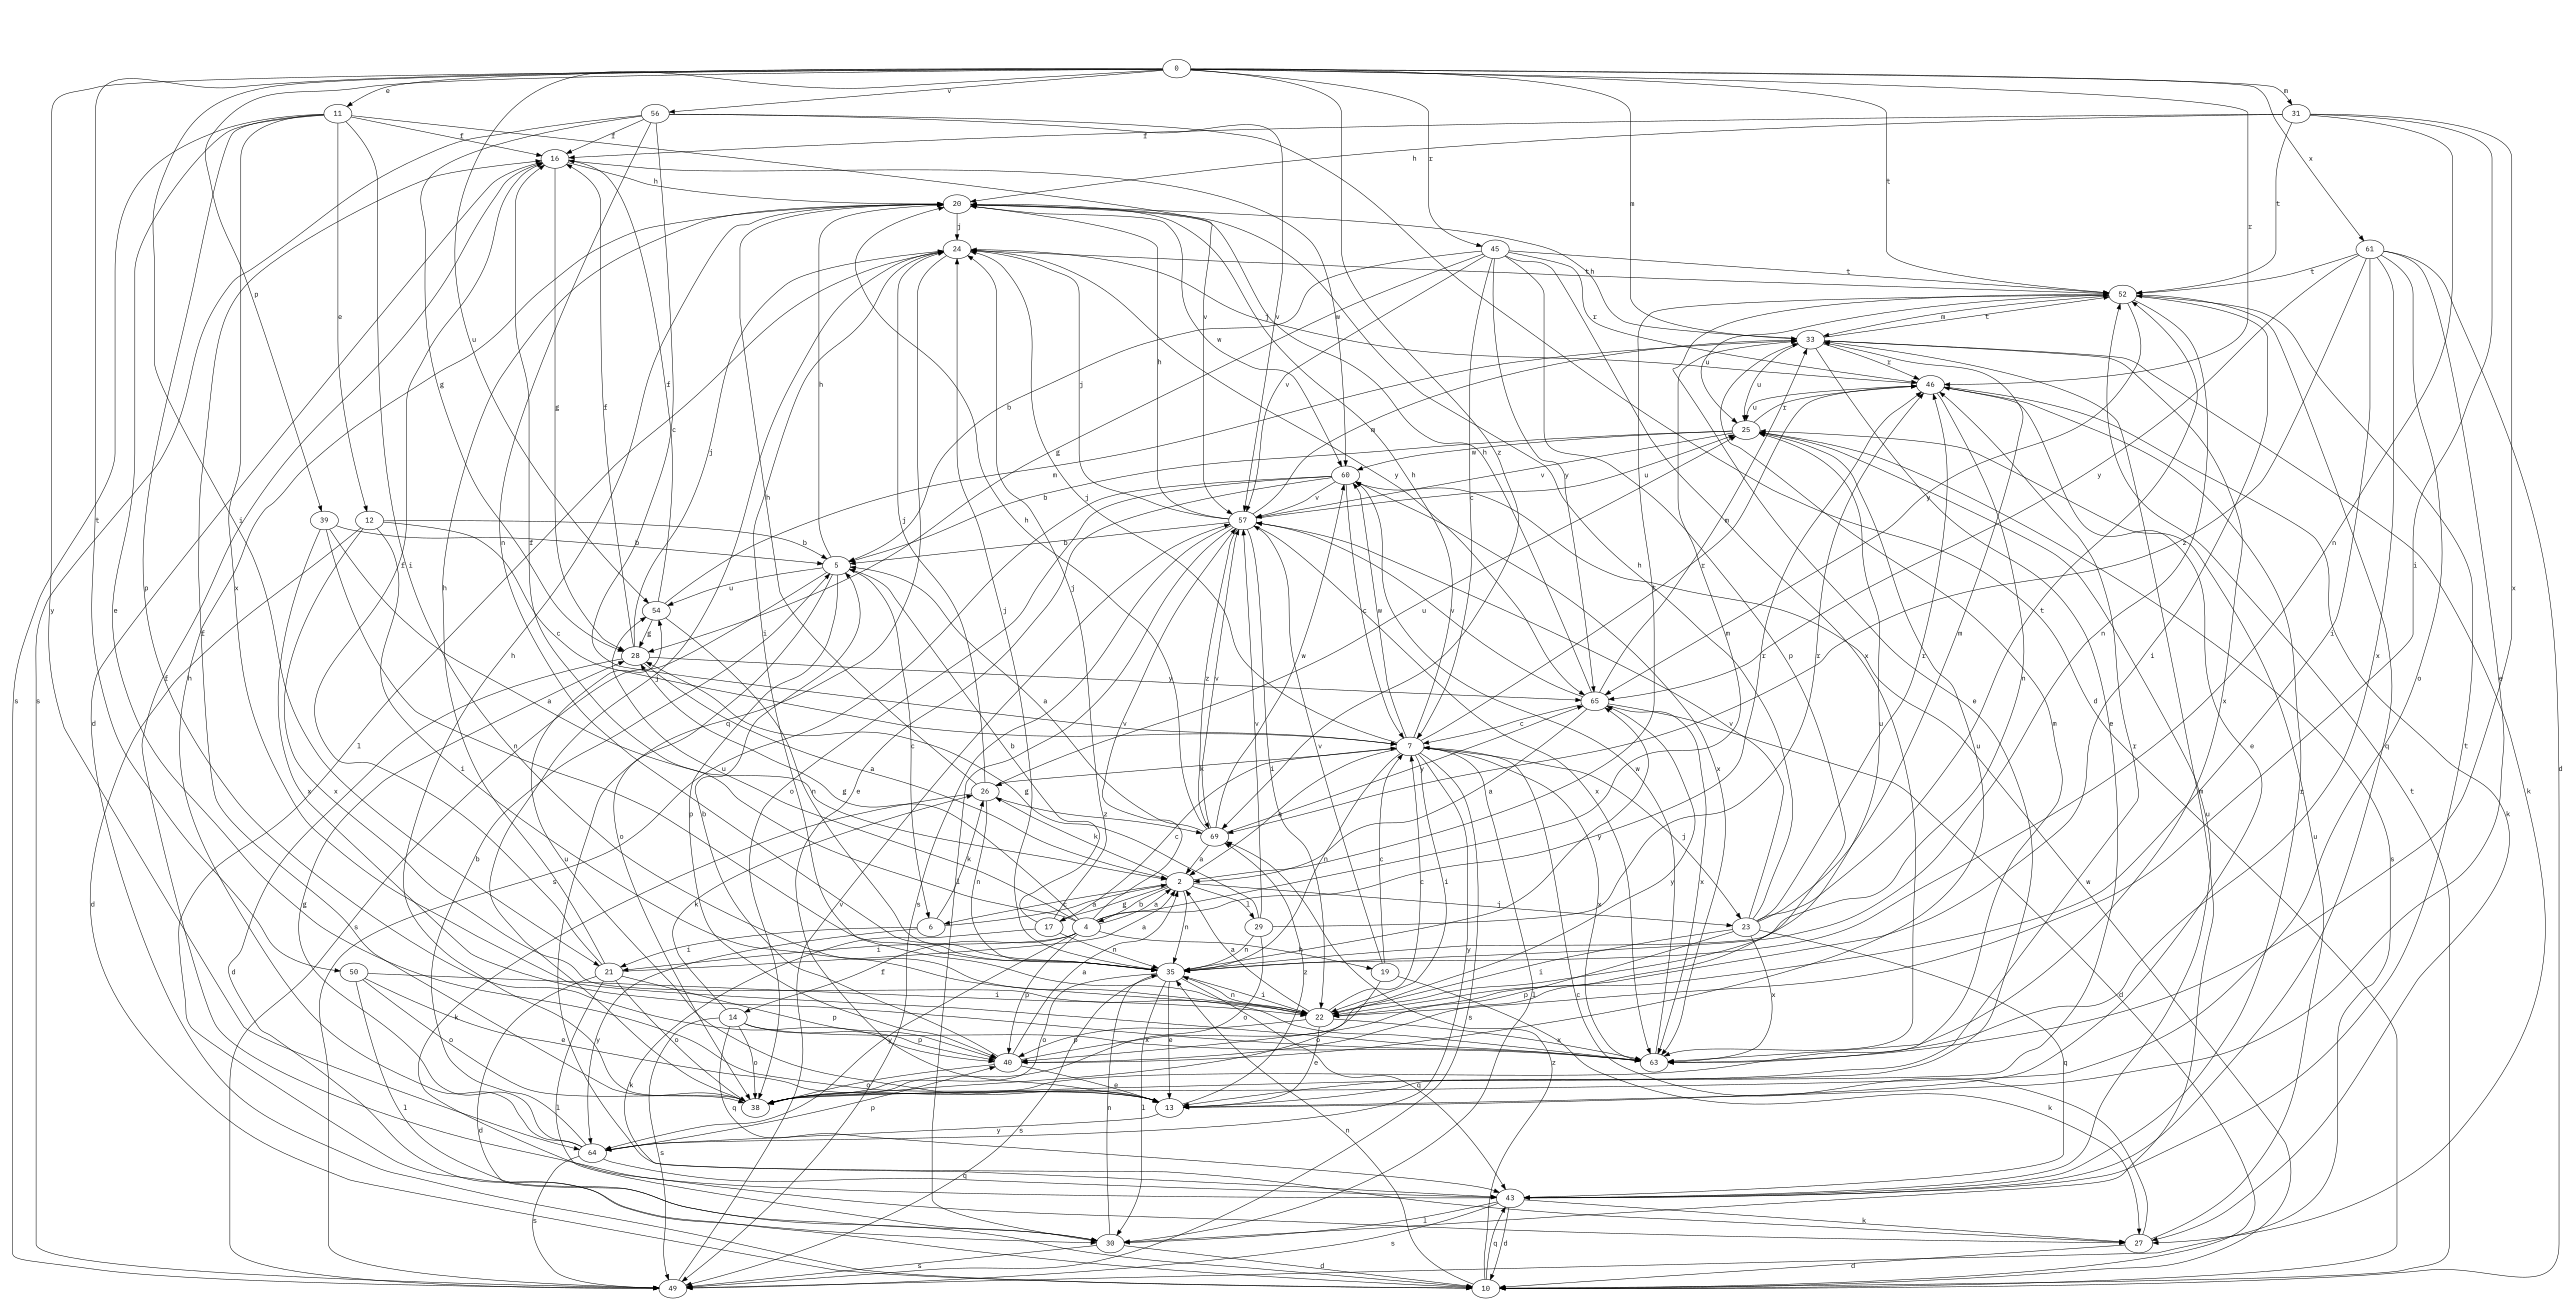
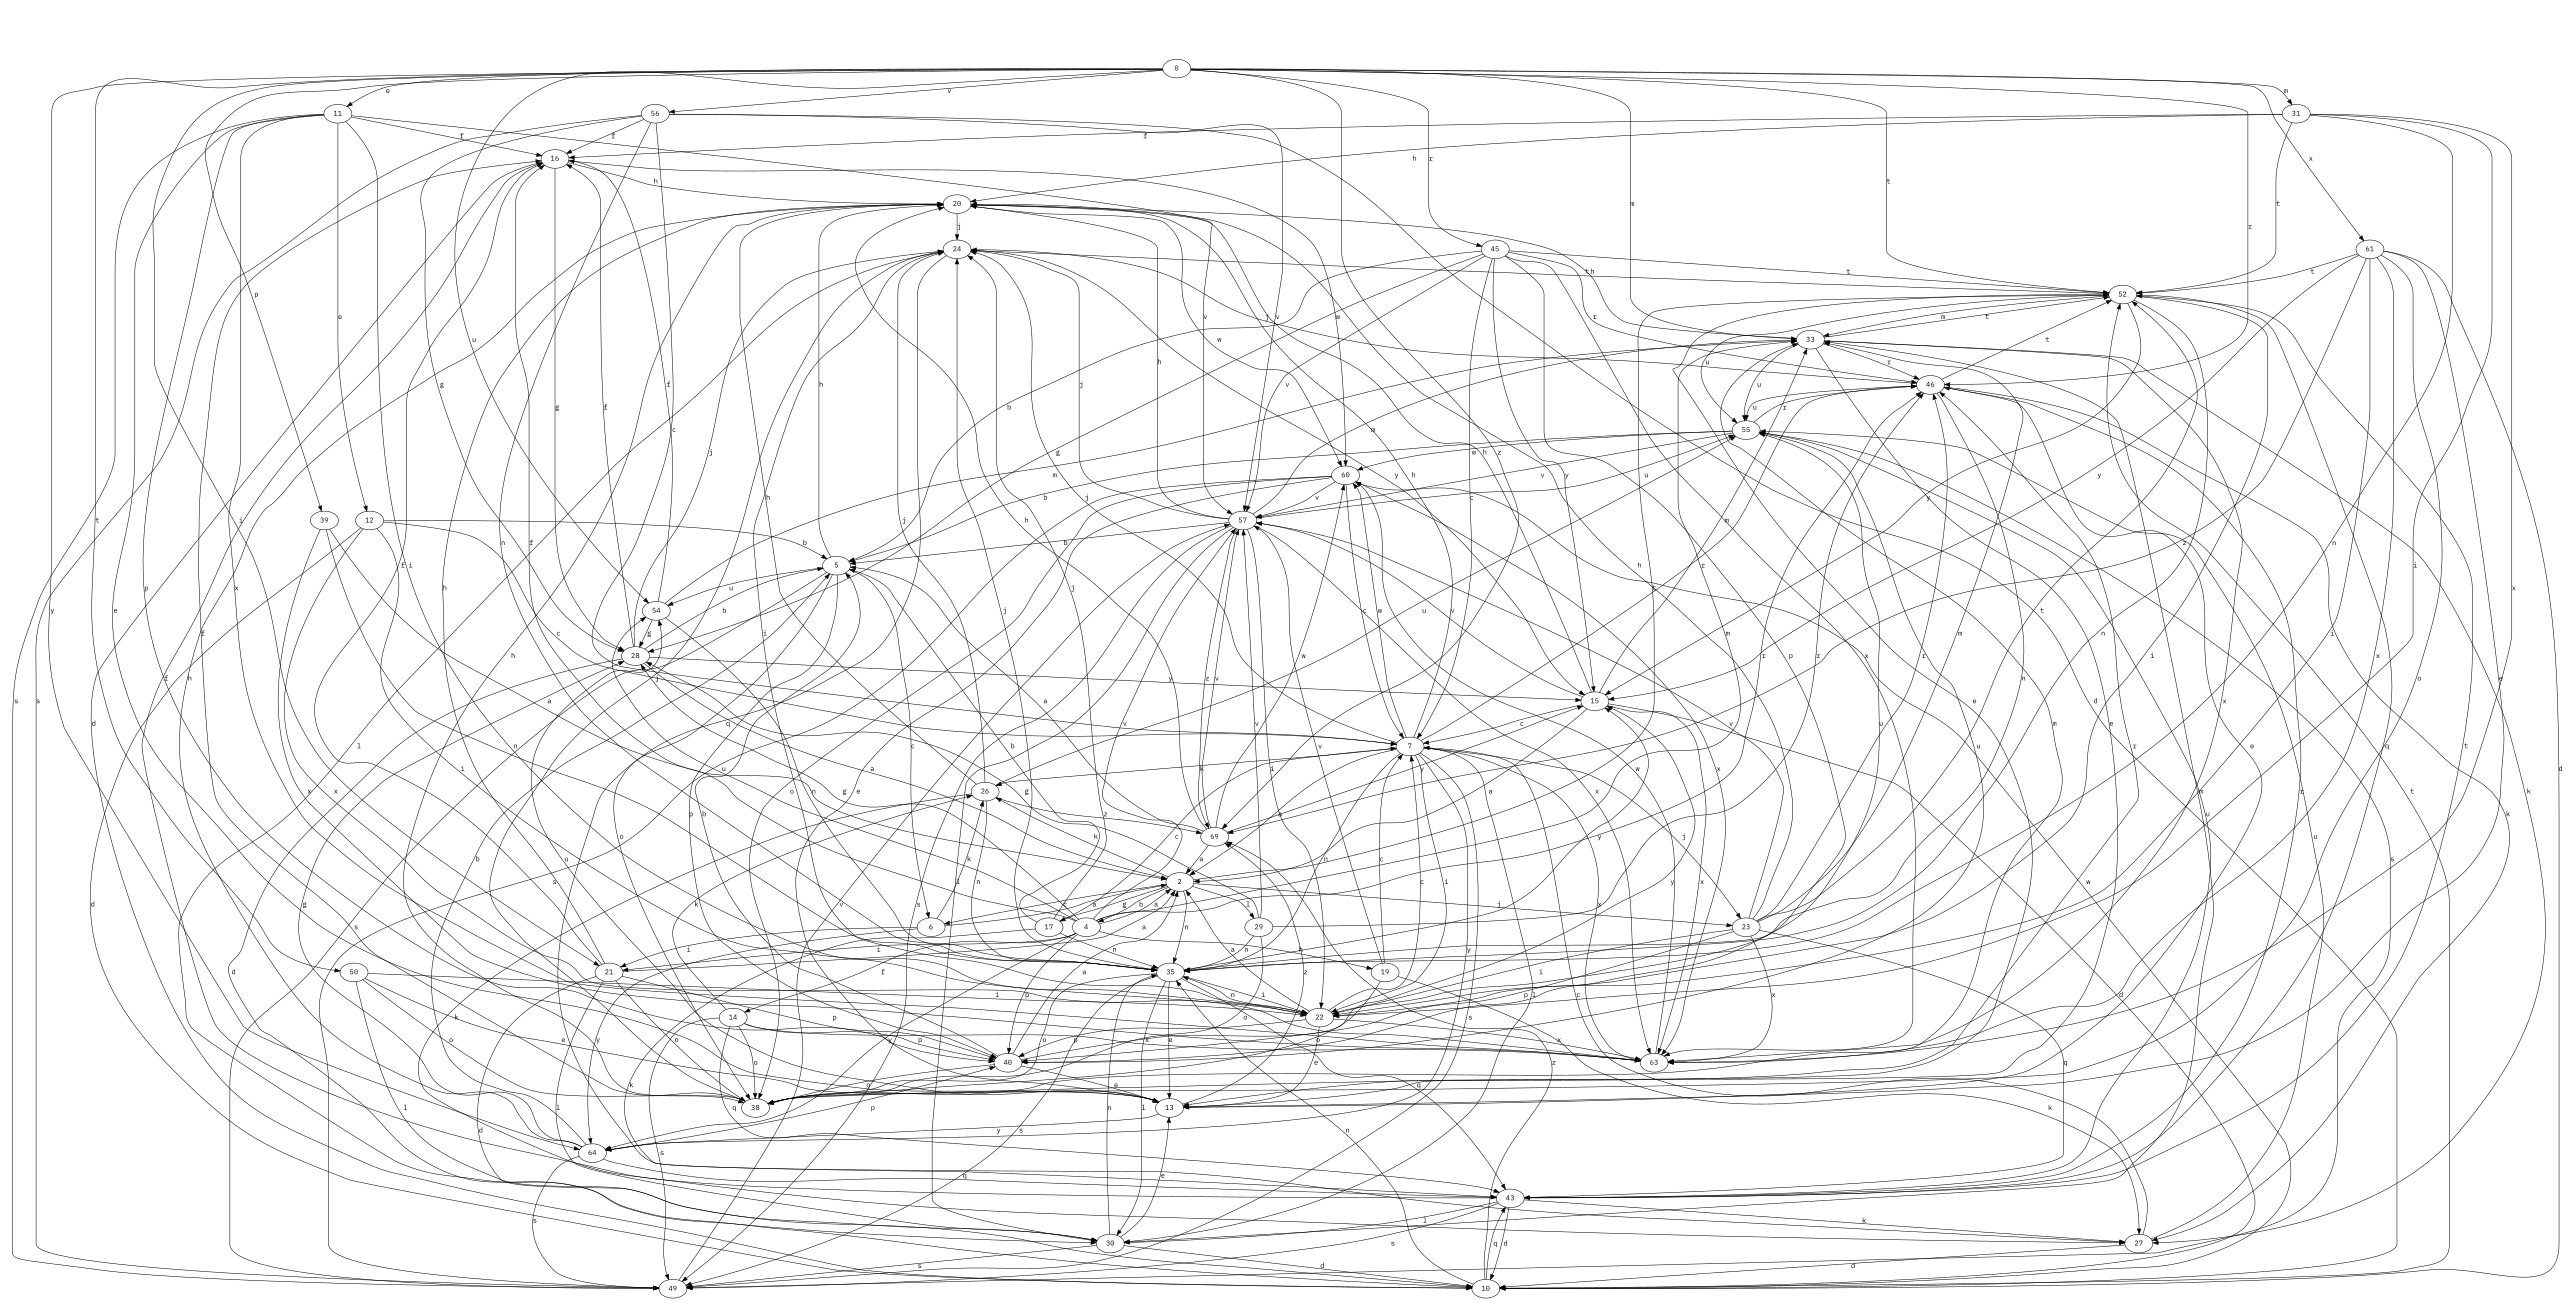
edge "46" -> "52": added, label "t"
node "25": label "25" -> "55"
edge "39" -> "5": now "28" -> "5"
node "65": label "65" -> "15"
edge "30" -> "13": added, label "e"
